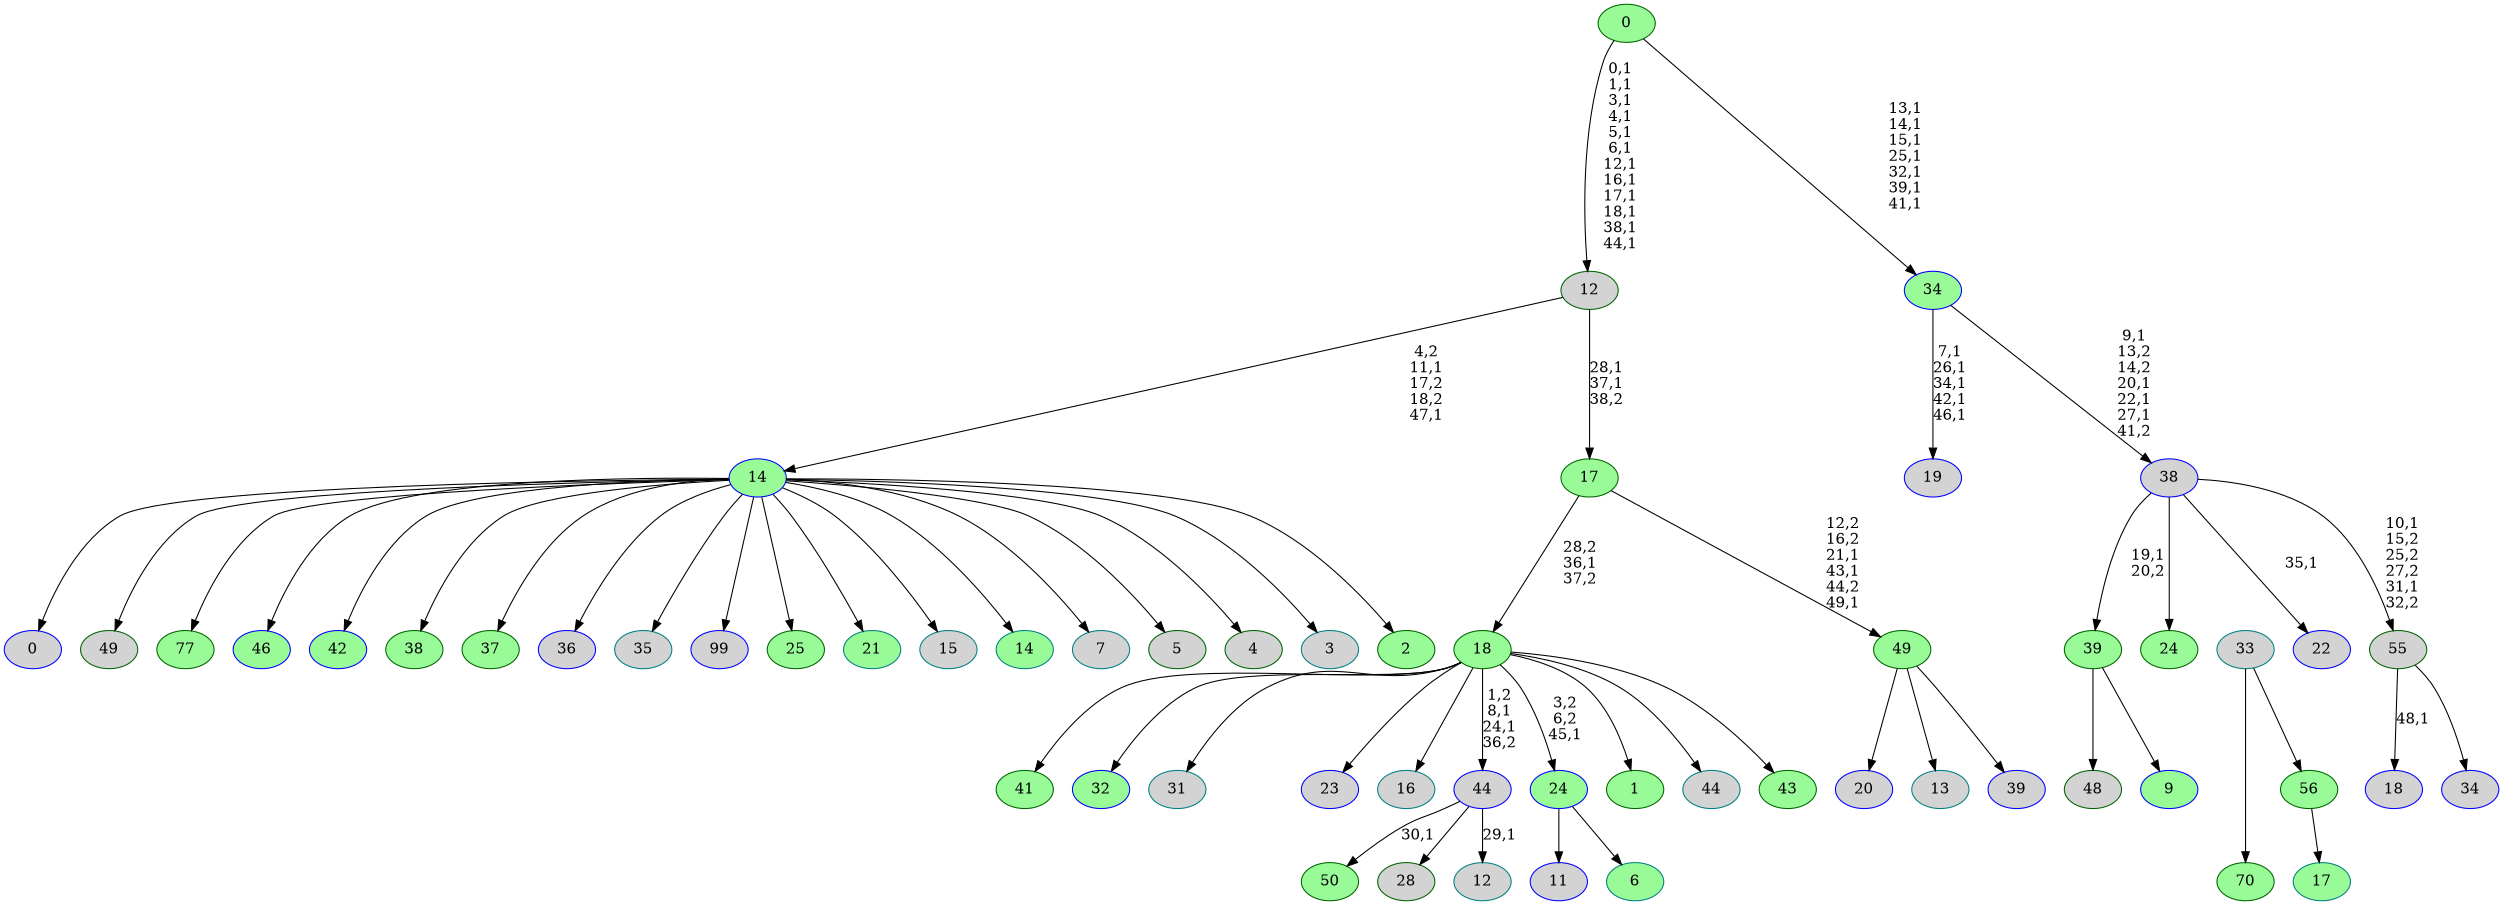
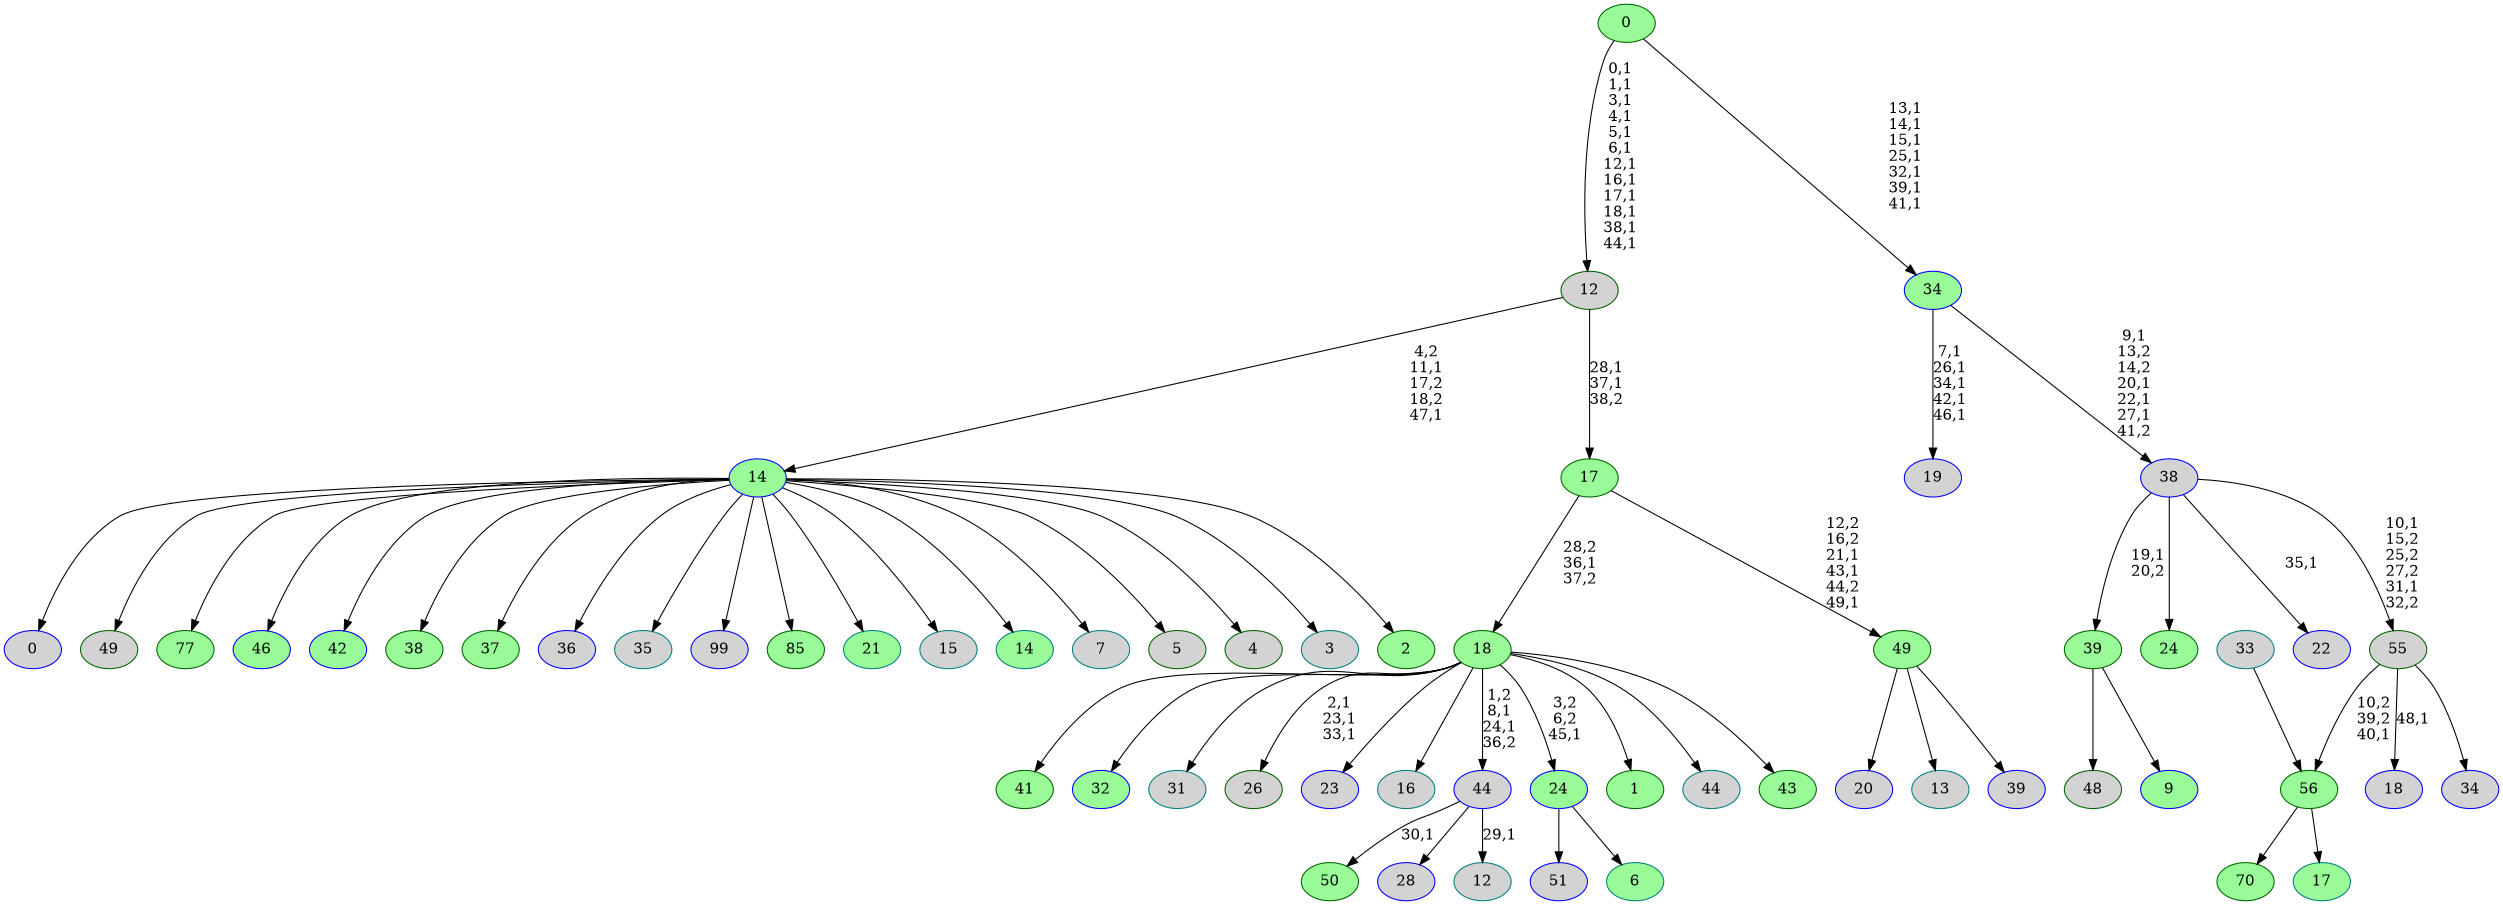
node "25": label "25" -> "85"
edge "55" -> "56": added, label "10,2 39,2 40,1"
edge "33" -> "70": now "56" -> "70"
node "26": added
node "28": color darkgreen -> blue
node "11": label "11" -> "51"
